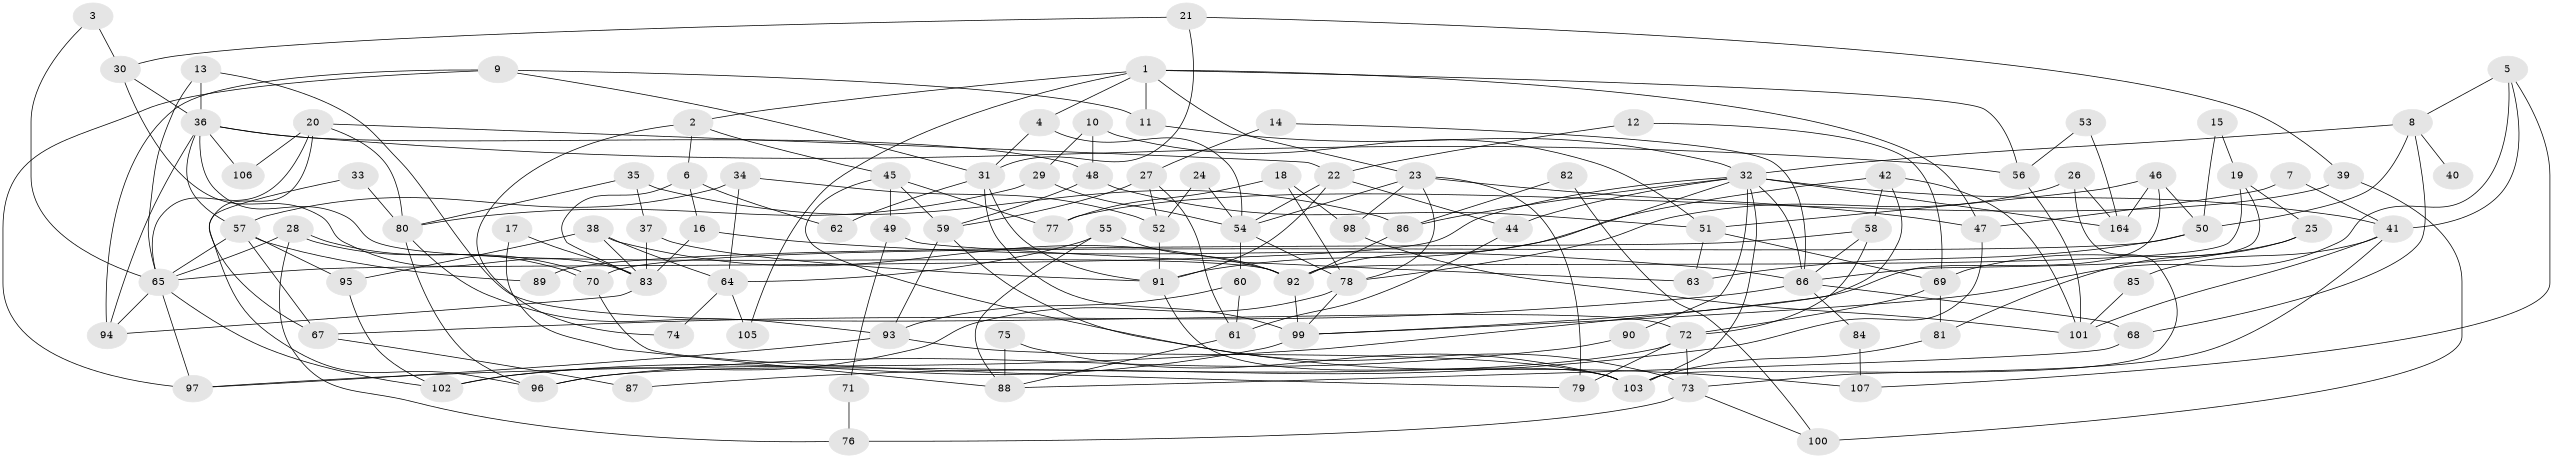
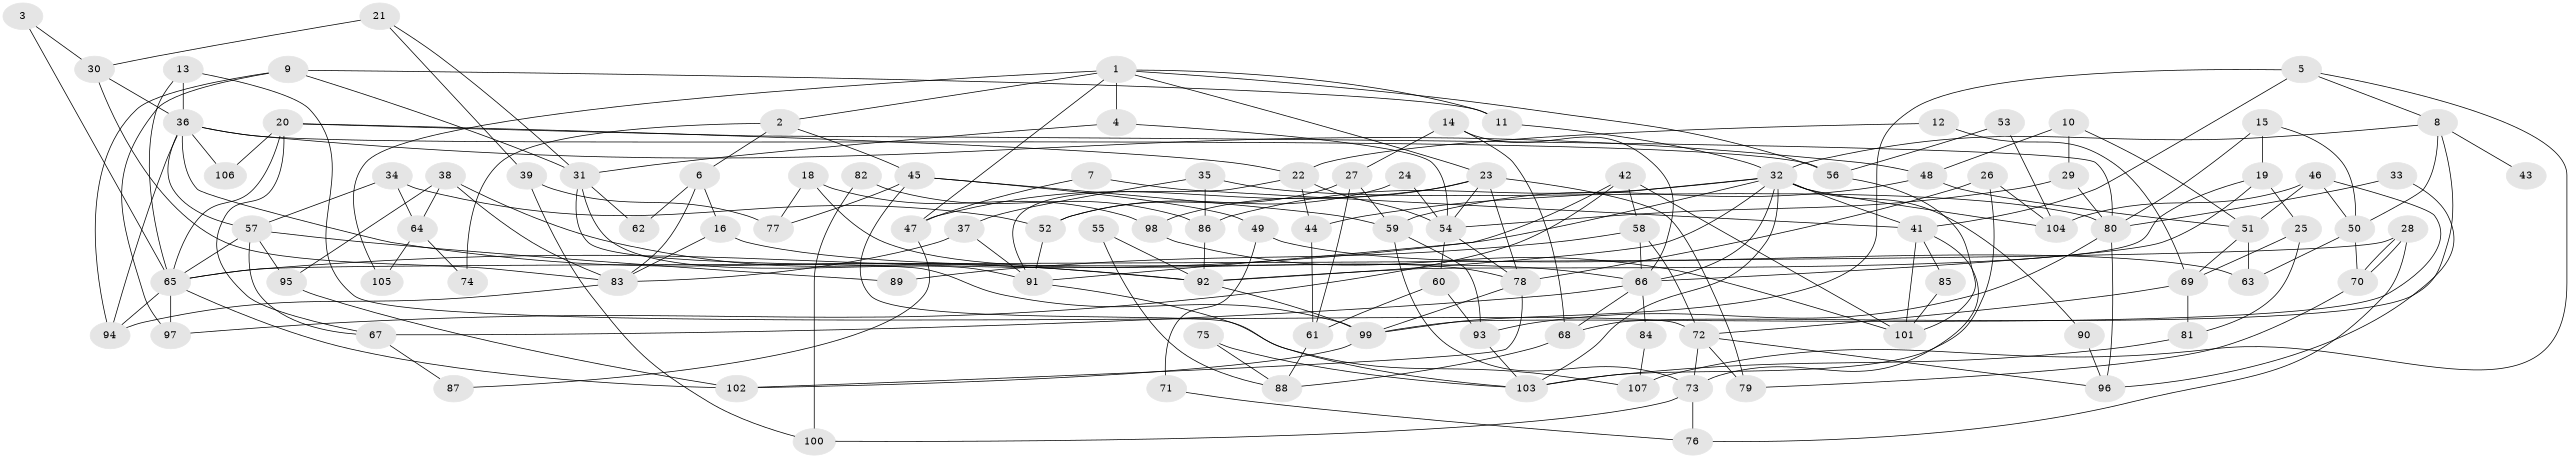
node "40": label "40" -> "43"
edge "15" -- "80": added
node "17": removed
node "164": label "164" -> "104"
edge "14" -- "68": added
edge "55" -- "64": removed
edge "93" -- "97": removed
